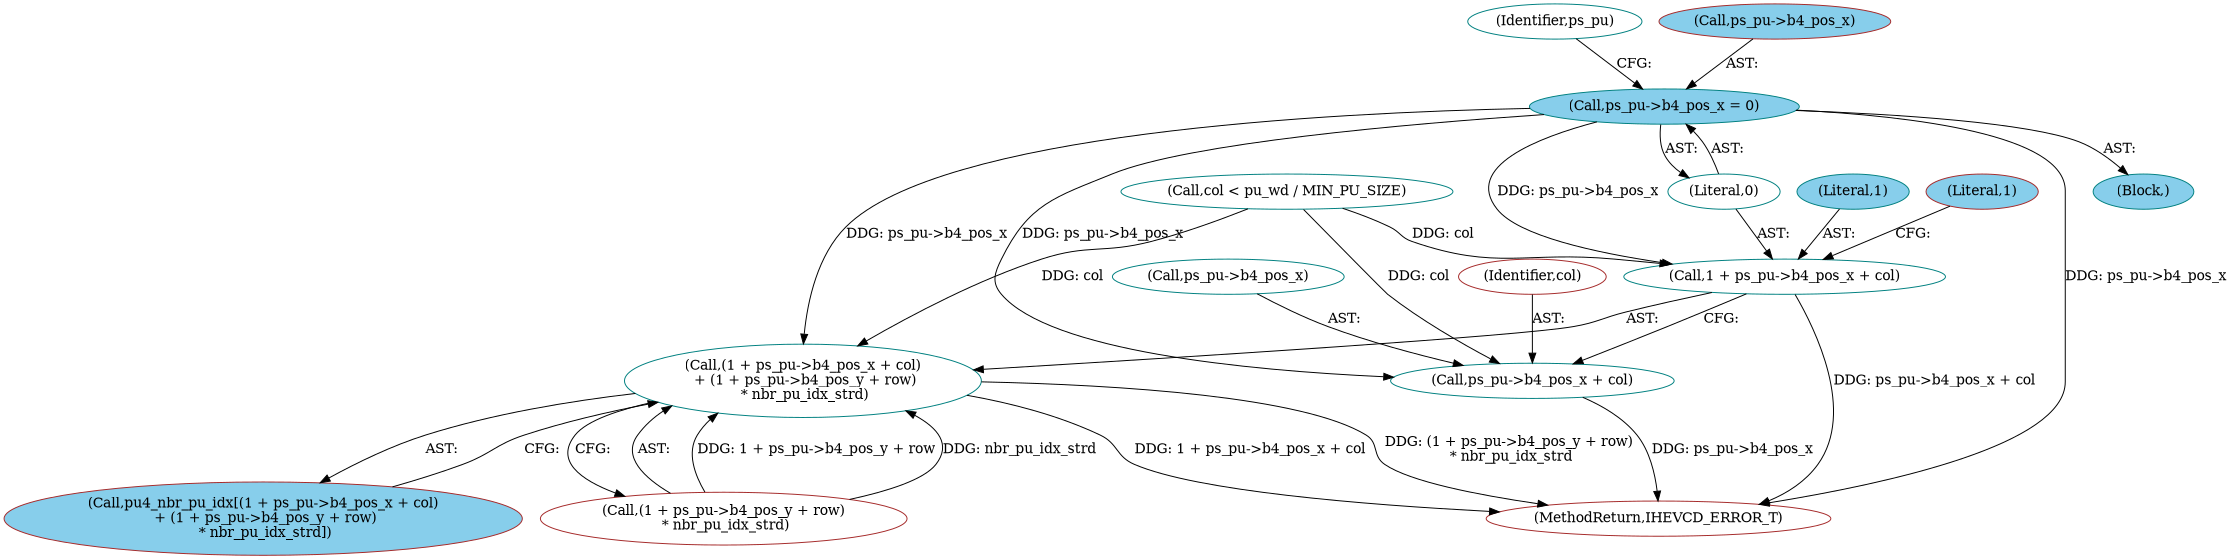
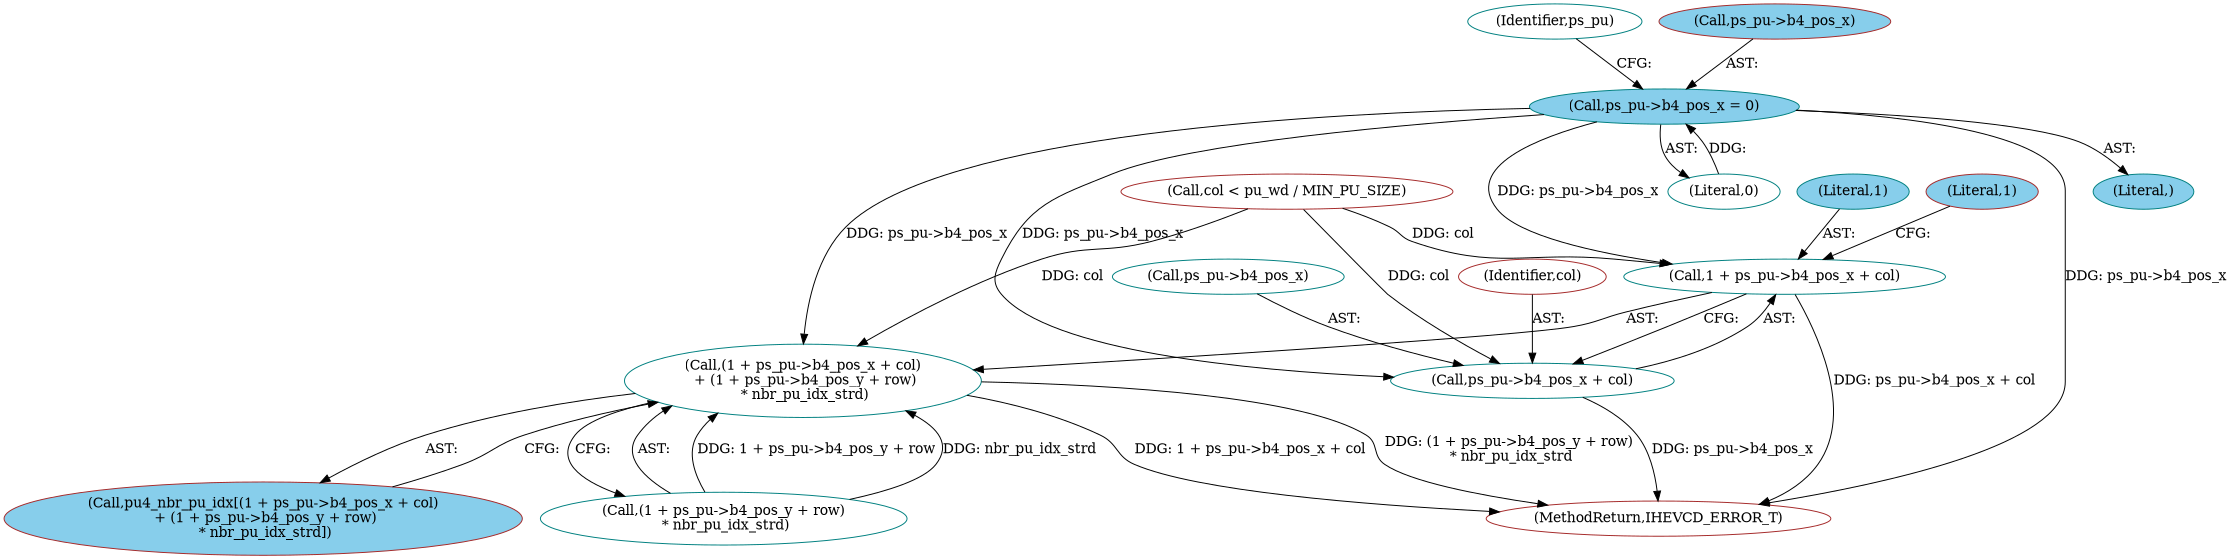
edge "(Literal,0)" -> "(Call,ps_pu->b4_pos_x = 0)": label "AST: " -> "DDG: "
node "(Call,col < pu_wd / MIN_PU_SIZE)": color teal -> brown
node "(Block,)": label "(Block,)" -> "(Literal,)"
edge "(Literal,0)" -> "(Call,1 + ps_pu->b4_pos_x + col)": now "(Call,ps_pu->b4_pos_x + col)" -> "(Call,1 + ps_pu->b4_pos_x + col)"
node "(Call,(1 + ps_pu->b4_pos_y + row) * nbr_pu_idx_strd)": color brown -> teal
